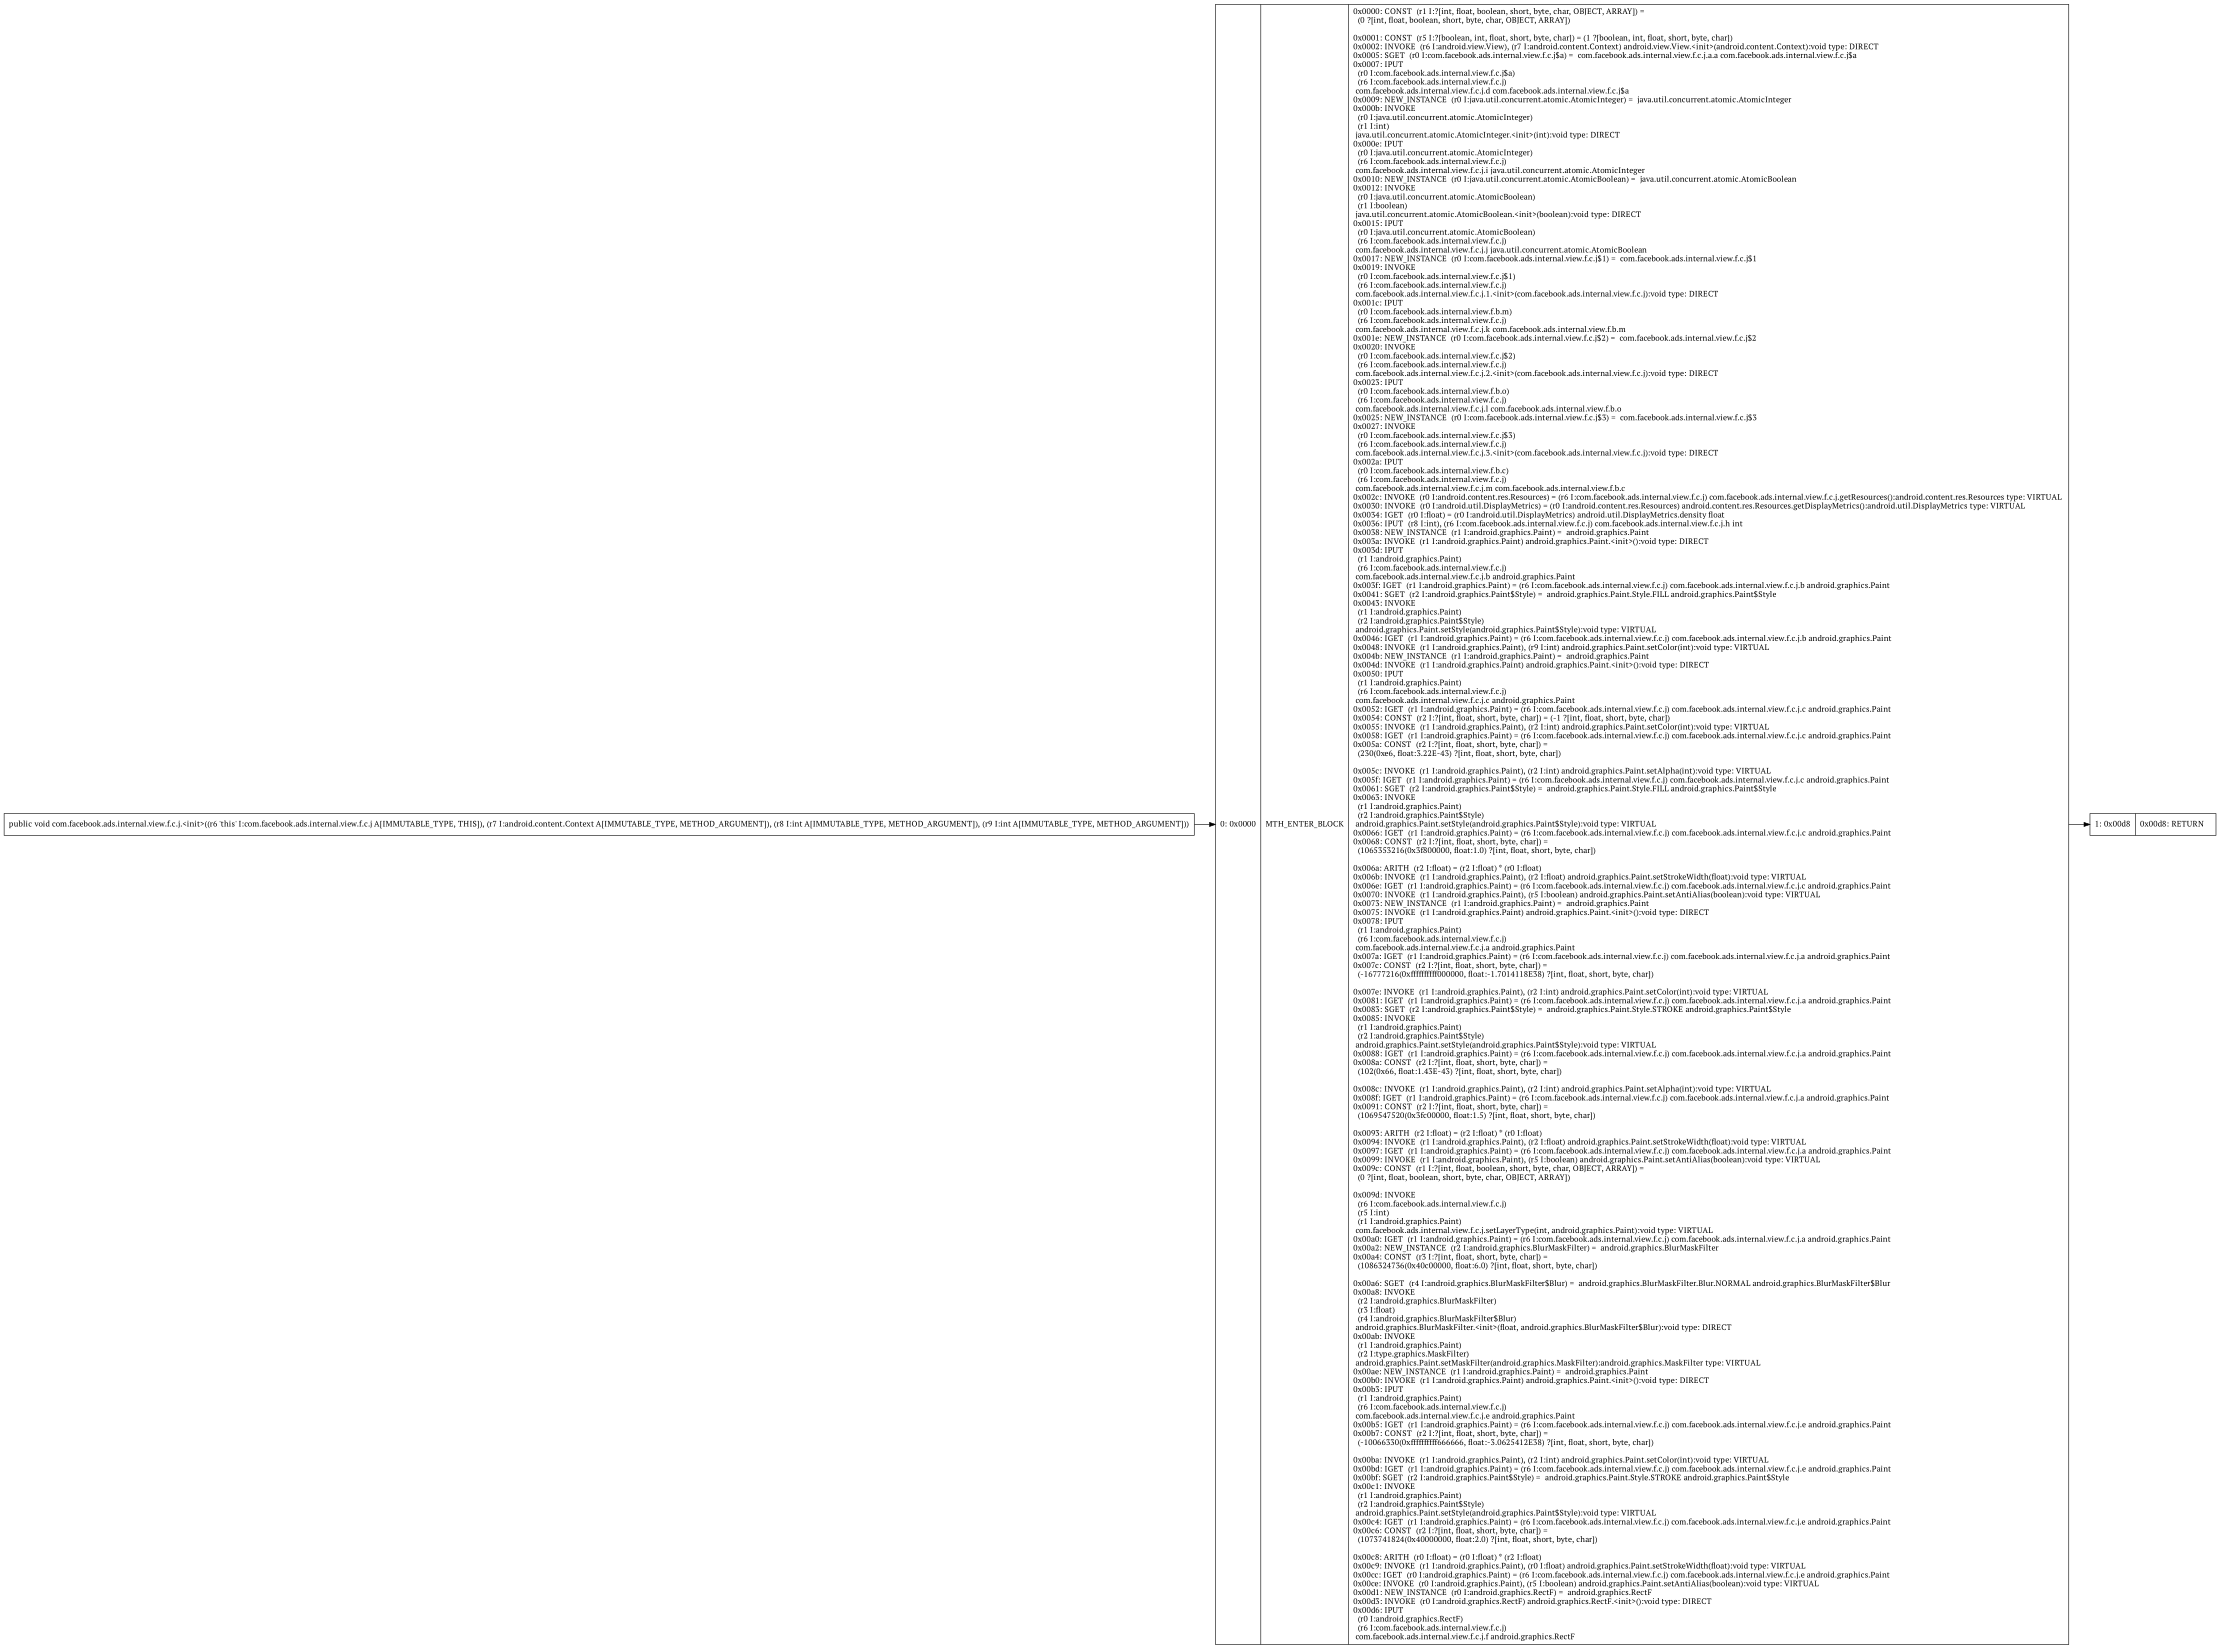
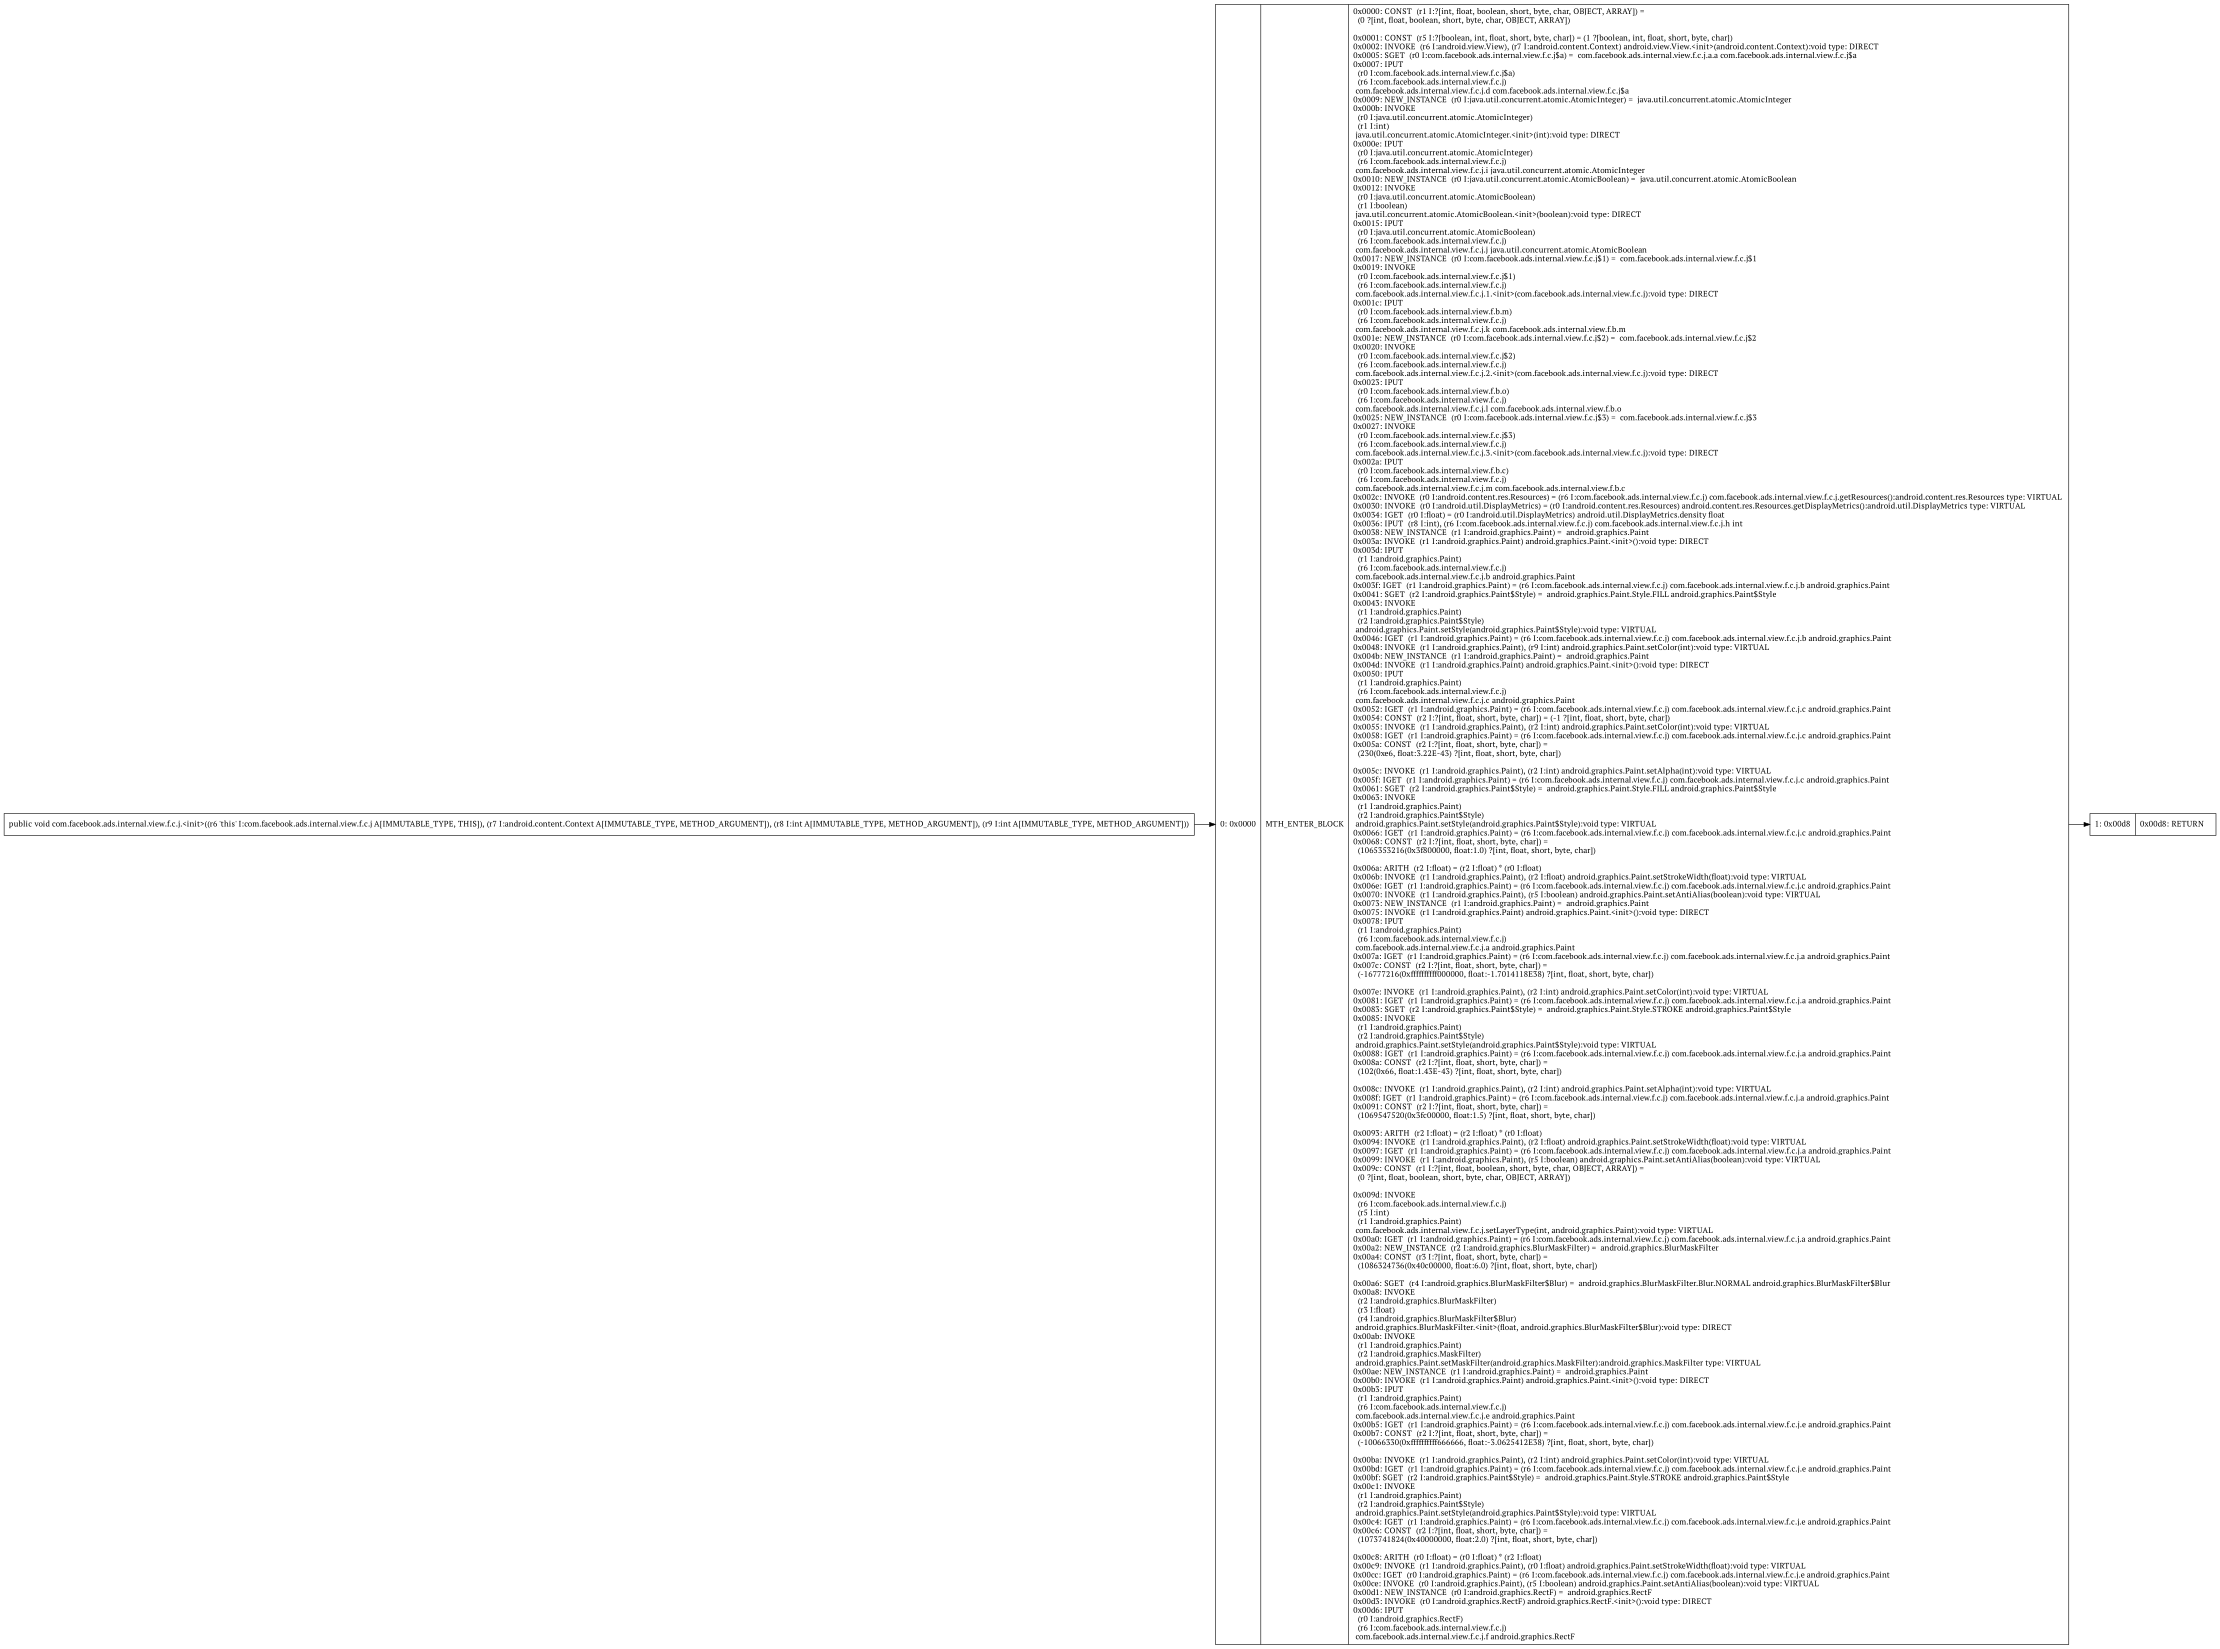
node "0: 0x0000": text "(r2 I:type.graphics.MaskFilter)" -> "(r2 I:android.graphics.MaskFilter)"
